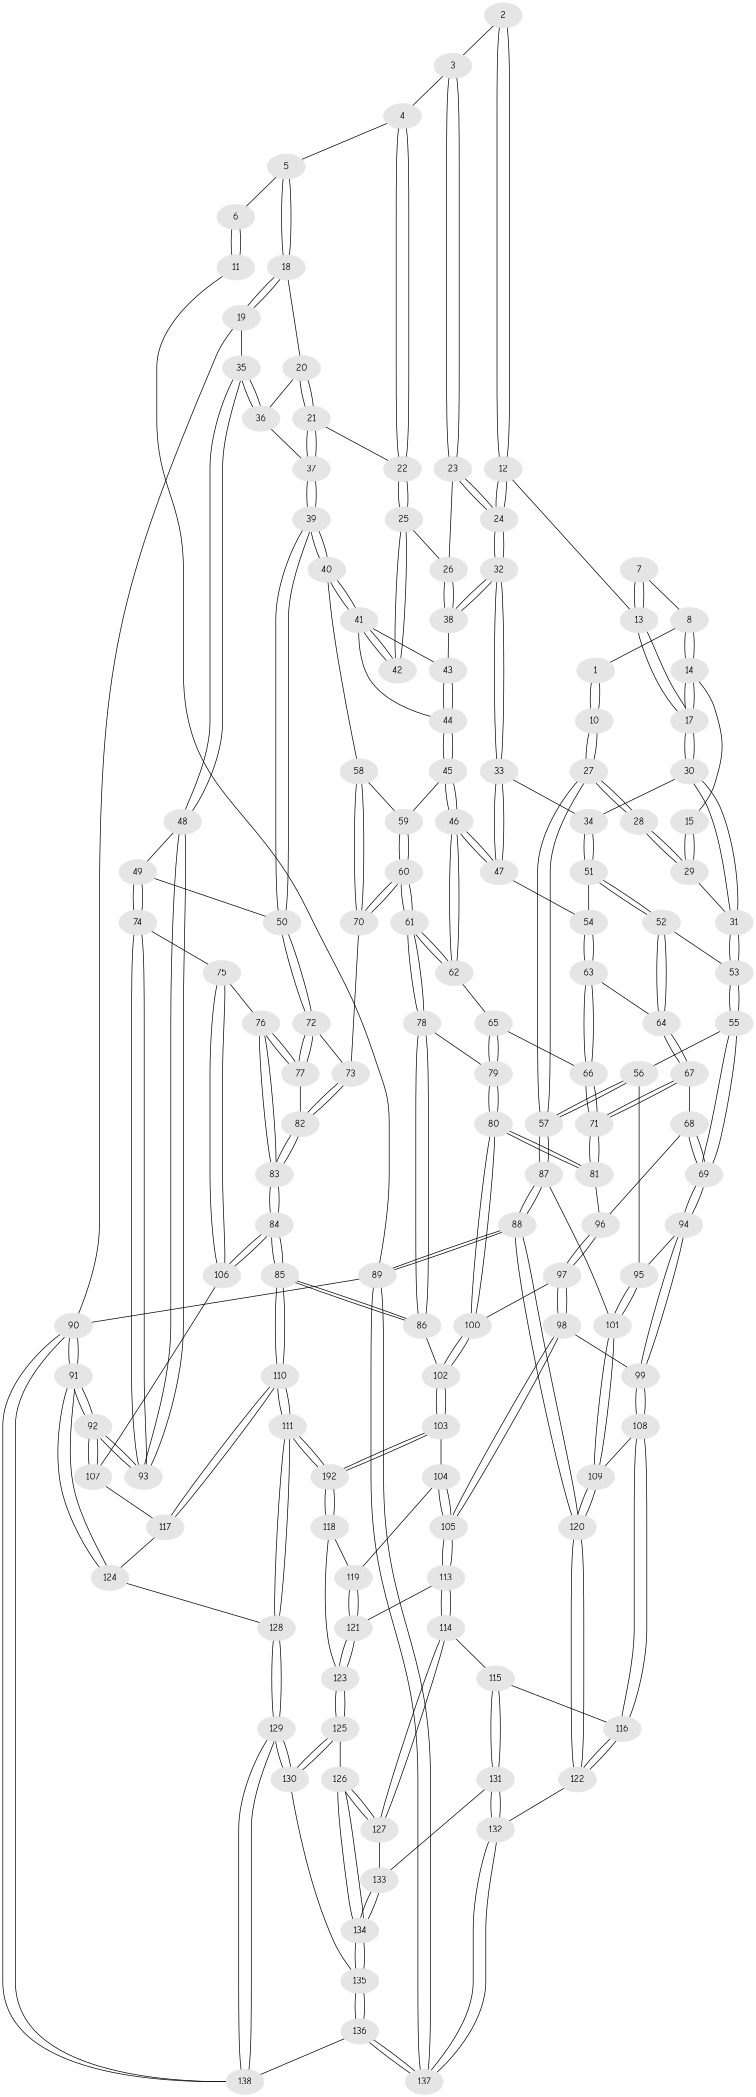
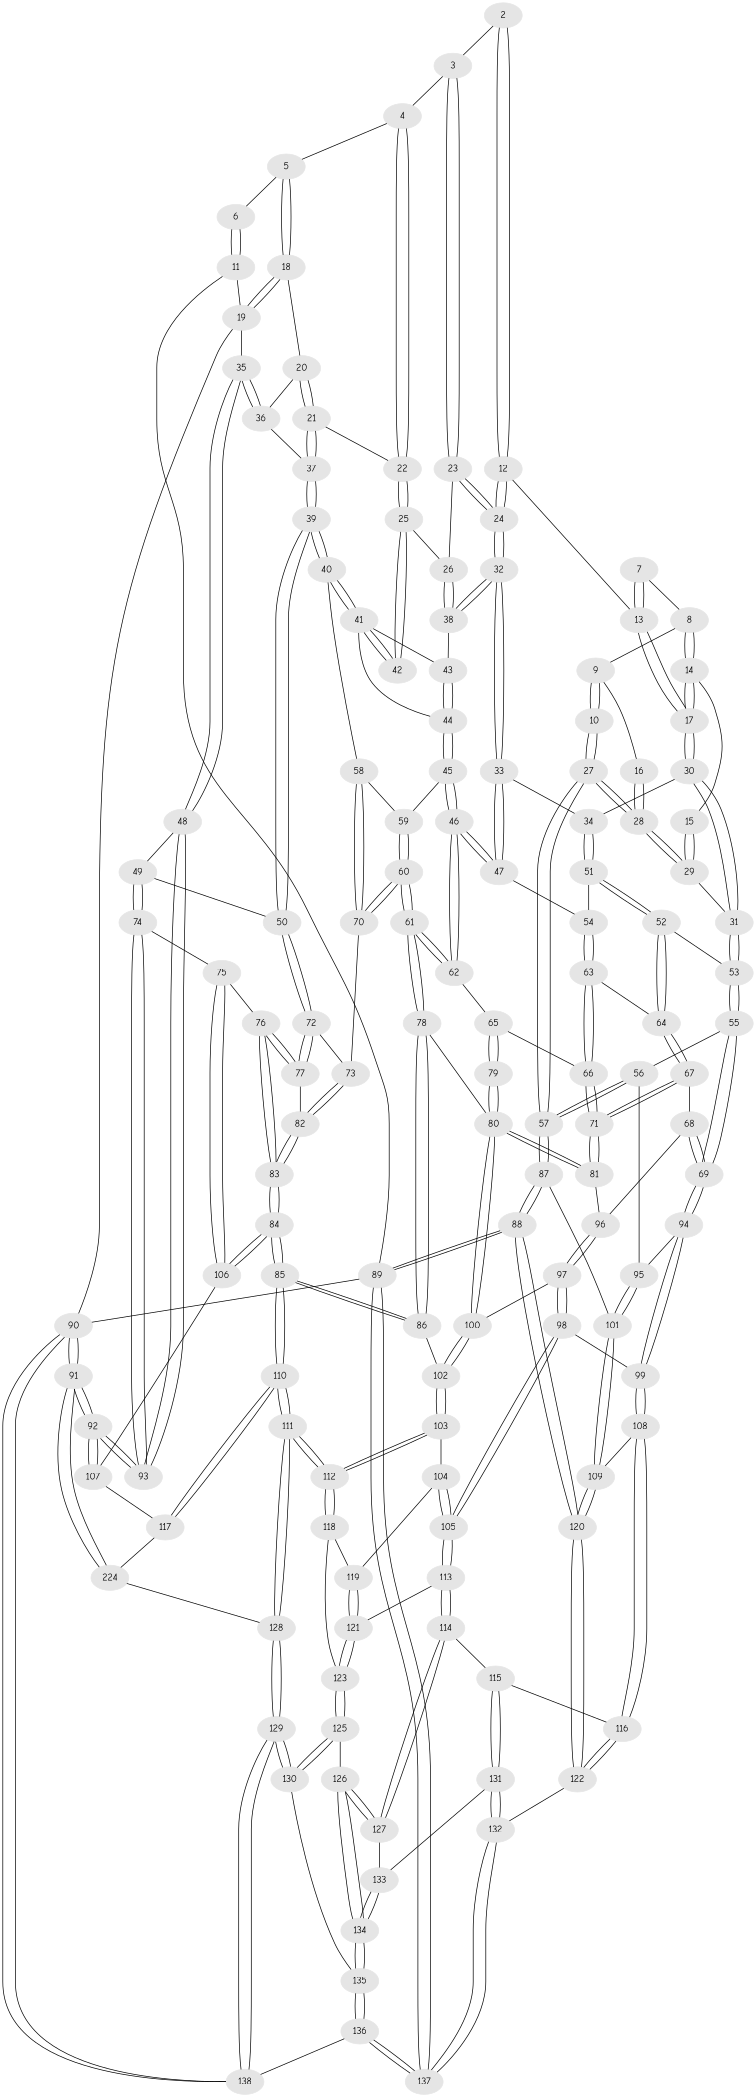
edge "11" -- "19": added
node "1": label "1" -> "9"
node "16": added
edge "78" -- "79": now "78" -- "80"
node "192": label "192" -> "112"
node "124": label "124" -> "224"
